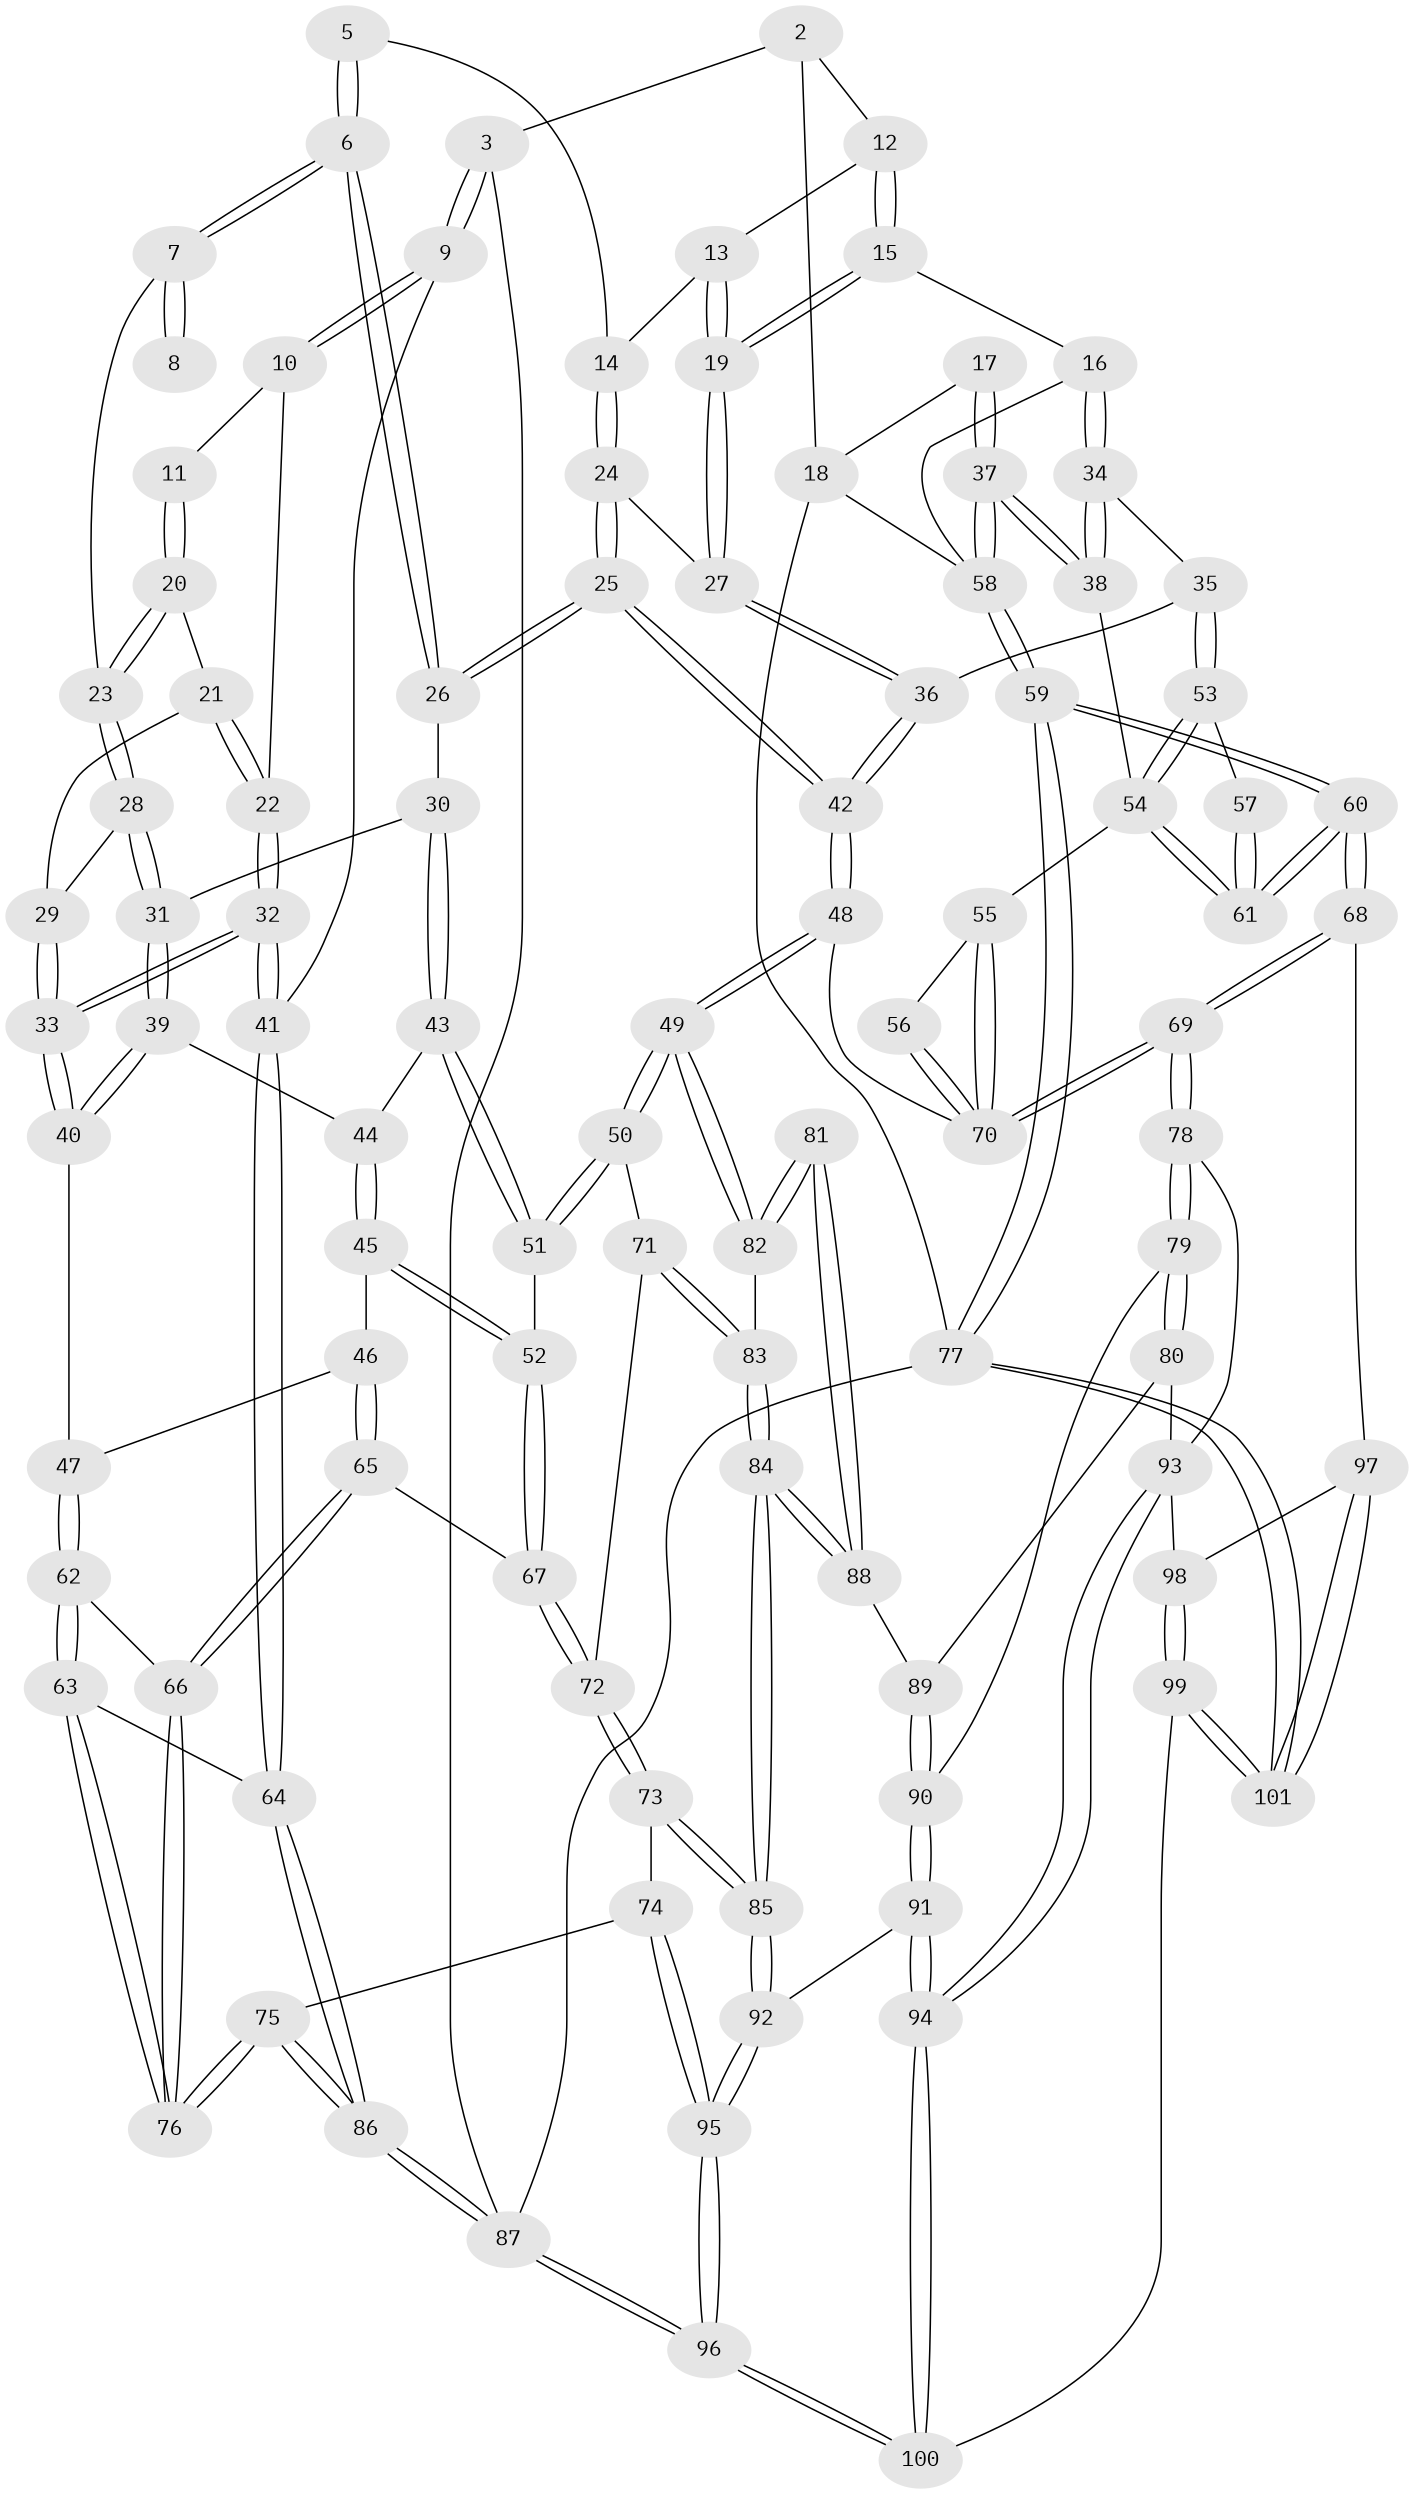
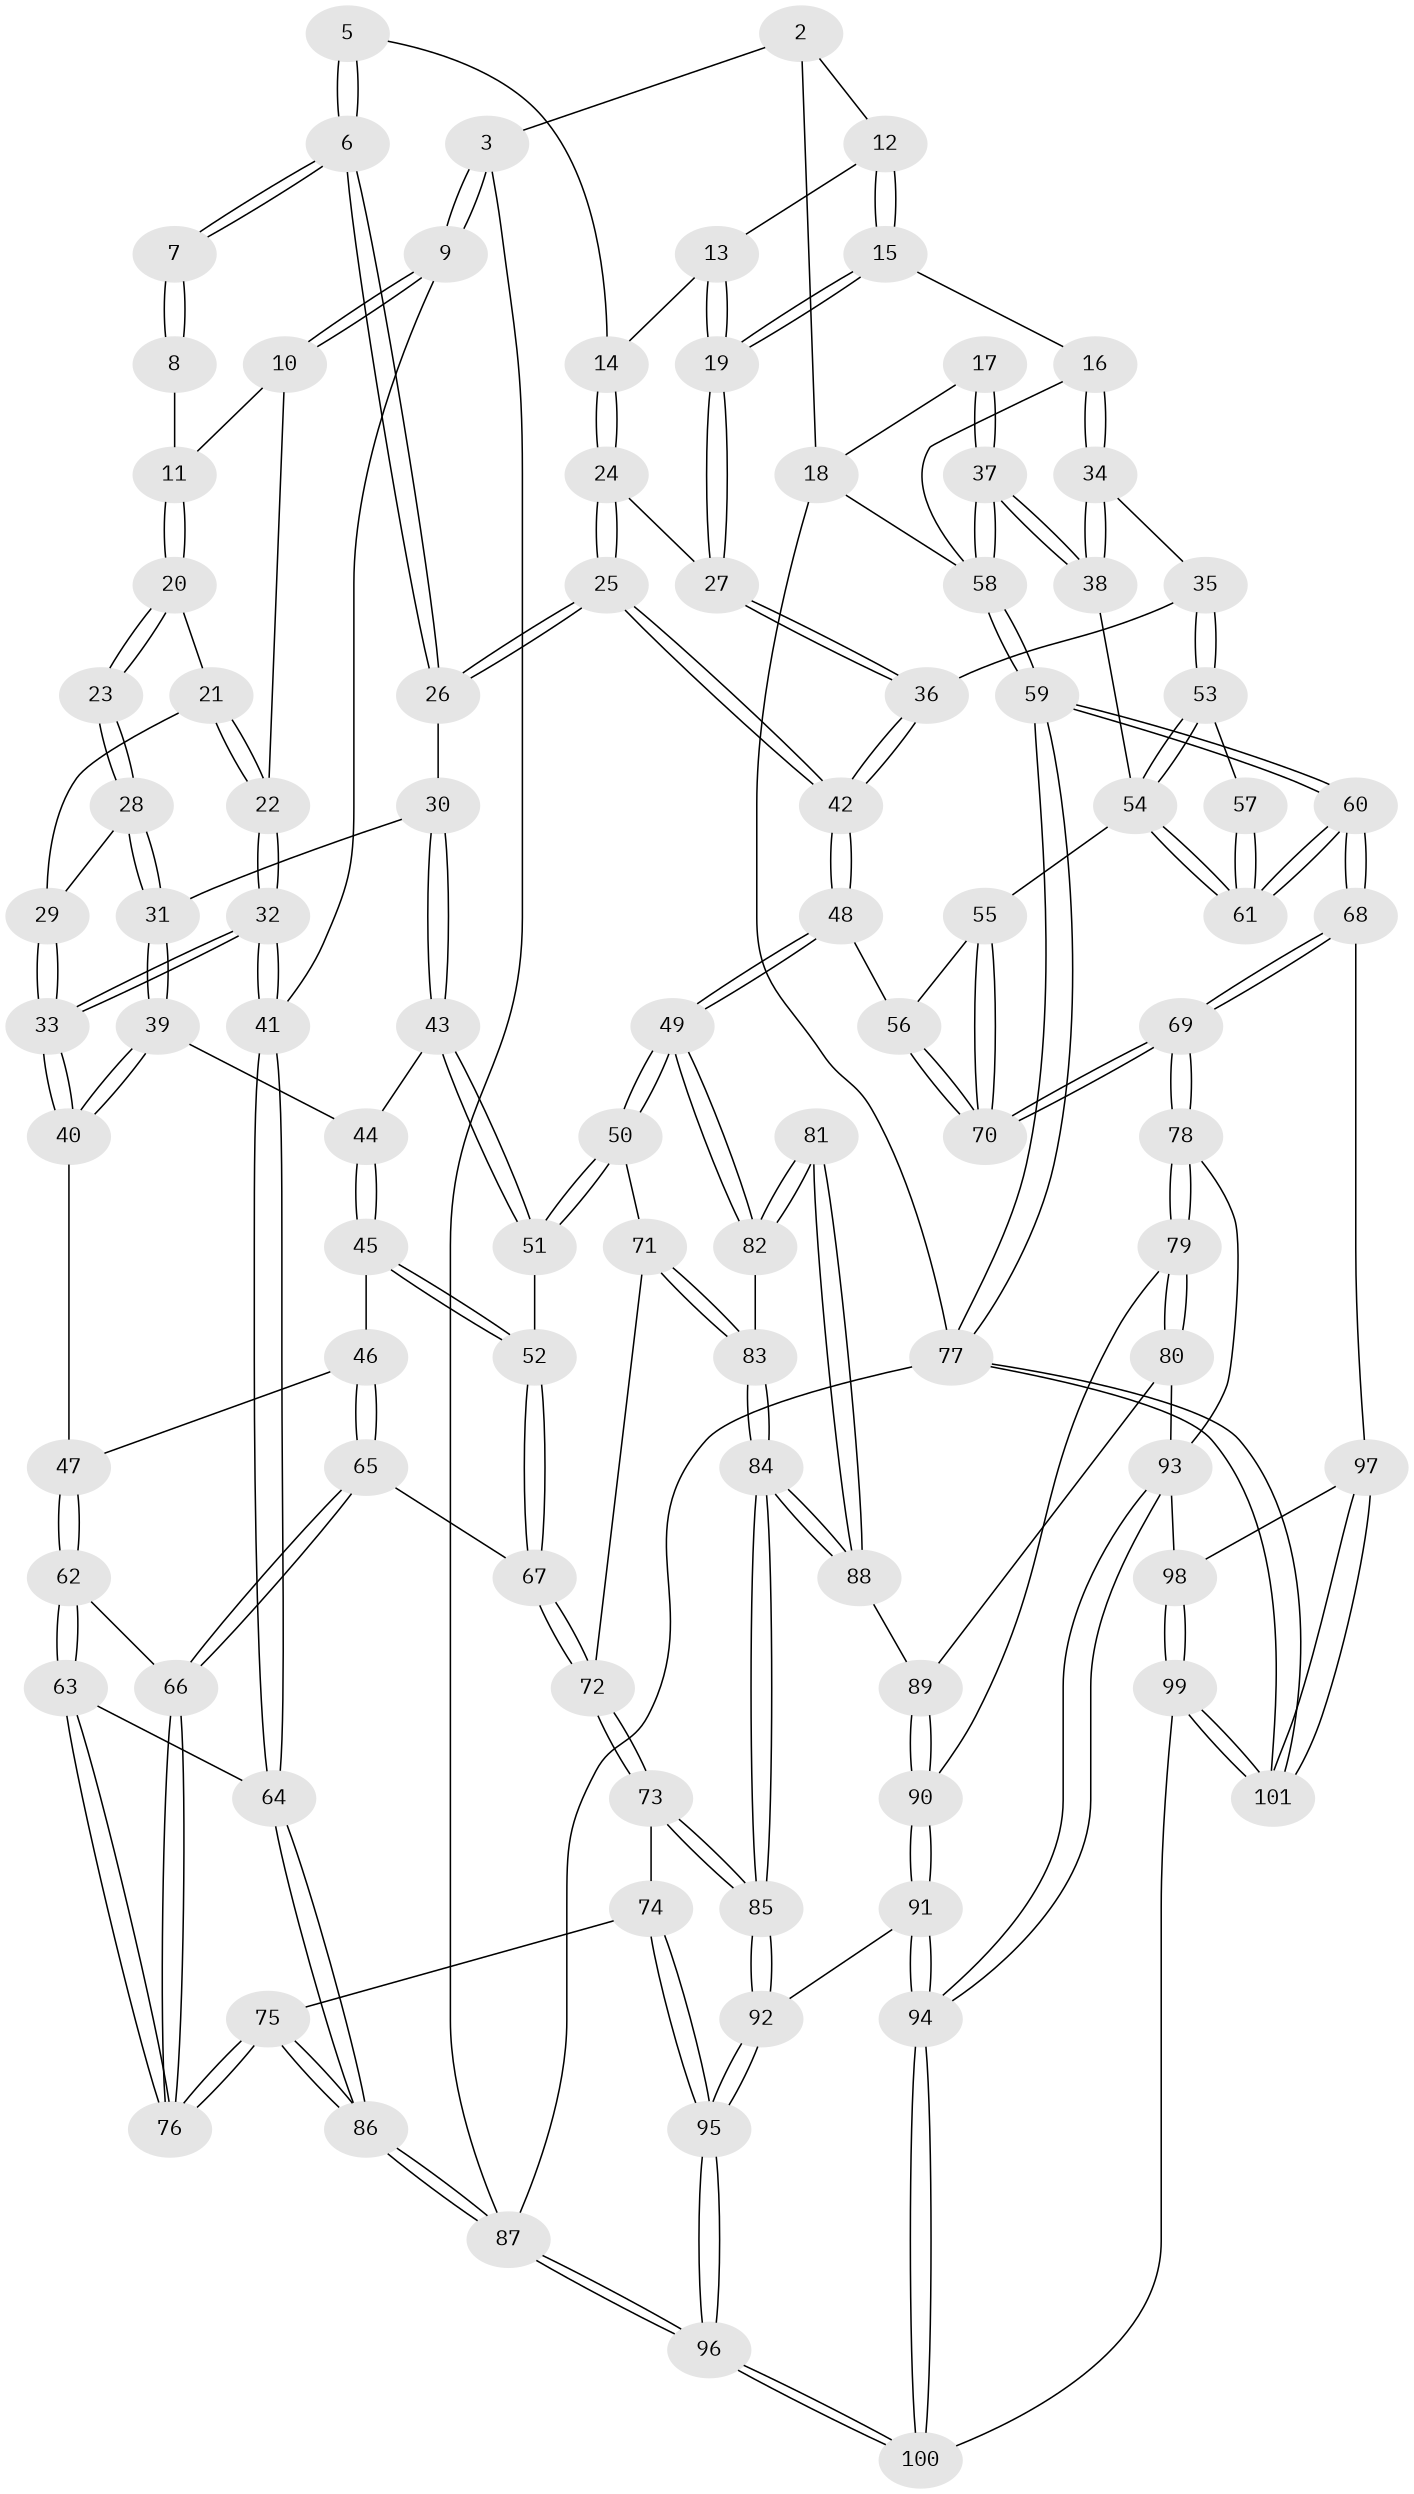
edge "8" -- "11": added
edge "7" -- "23": removed
edge "48" -- "70": now "48" -- "56"
